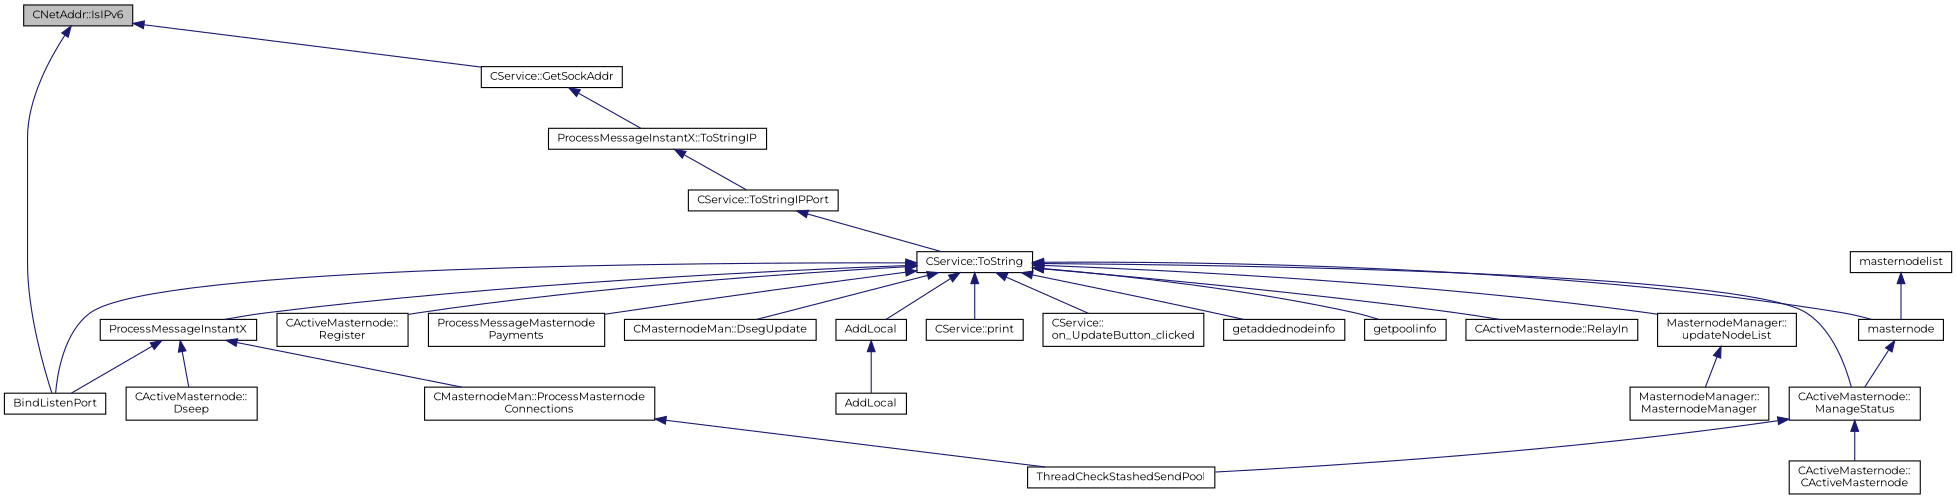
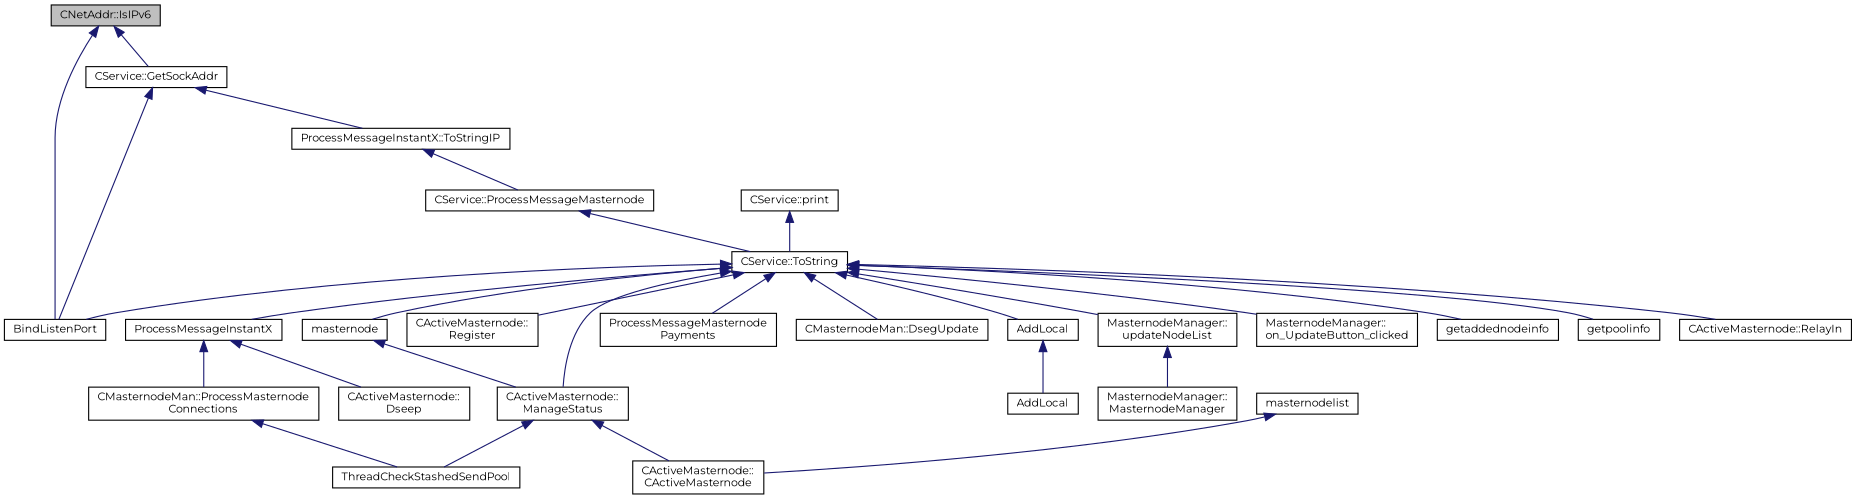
node "CService::ToStringIPPort": label "CService::ToStringIPPort" -> "CService::ProcessMessageMasternode"
edge "CService::print" -> "CService::ToString": reversed
edge "masternode" -> "masternodelist": now "CActiveMasternode:: CActiveMasternode" -> "masternodelist"
node "CService:: on_UpdateButton_clicked": label "CService:: on_UpdateButton_clicked" -> "MasternodeManager:: on_UpdateButton_clicked"
edge "BindListenPort" -> "ProcessMessageInstantX": now "BindListenPort" -> "CService::GetSockAddr"
